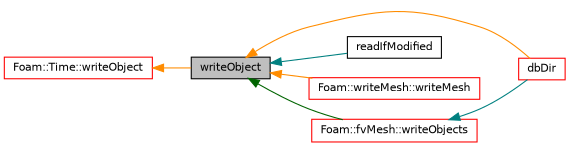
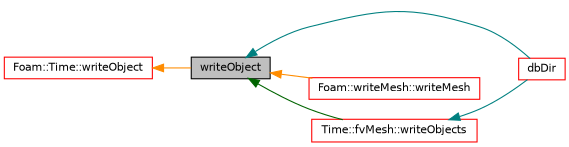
edge "dbDir" -> "writeObject": color darkorange -> teal
node "readIfModified": removed
node "Foam::fvMesh::writeObjects": label "Foam::fvMesh::writeObjects" -> "Time::fvMesh::writeObjects"
